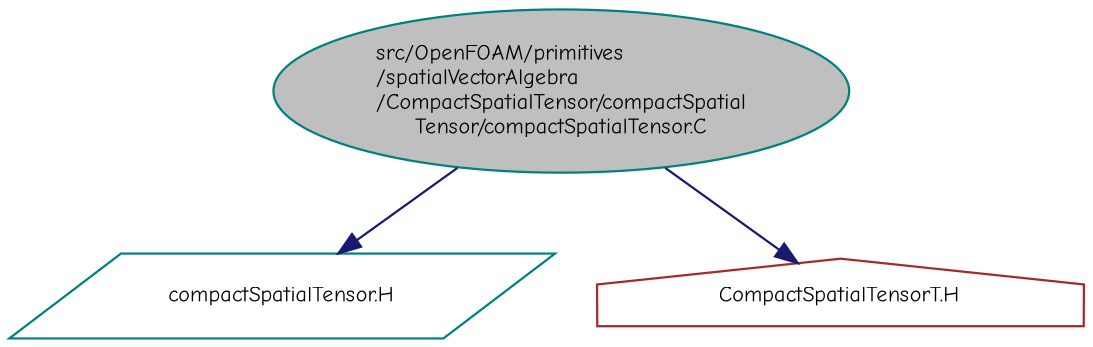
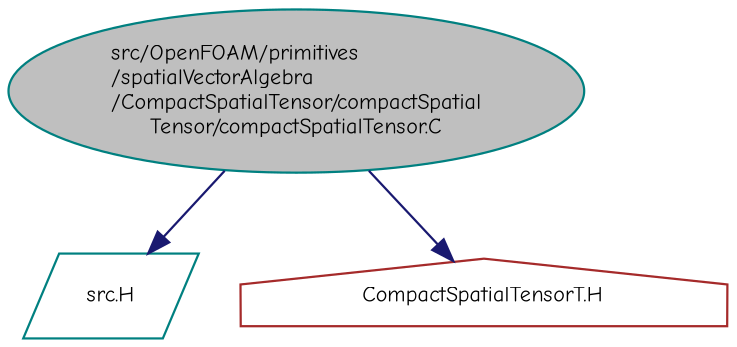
node "compactSpatialTensor.H": label "compactSpatialTensor.H" -> "src.H"
